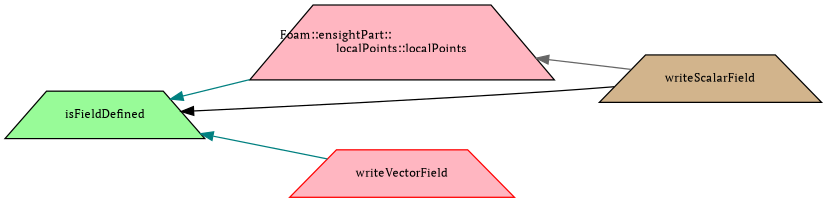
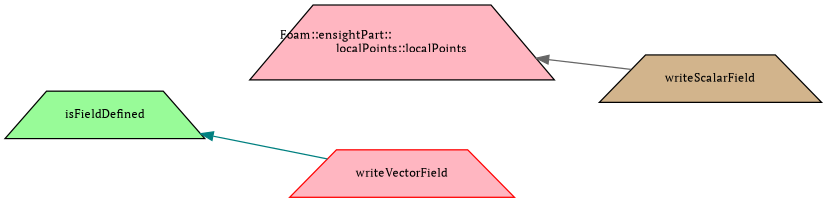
edge "Foam::ensightPart:: localPoints::localPoints" -> "isFieldDefined": removed
edge "writeScalarField" -> "isFieldDefined": removed
